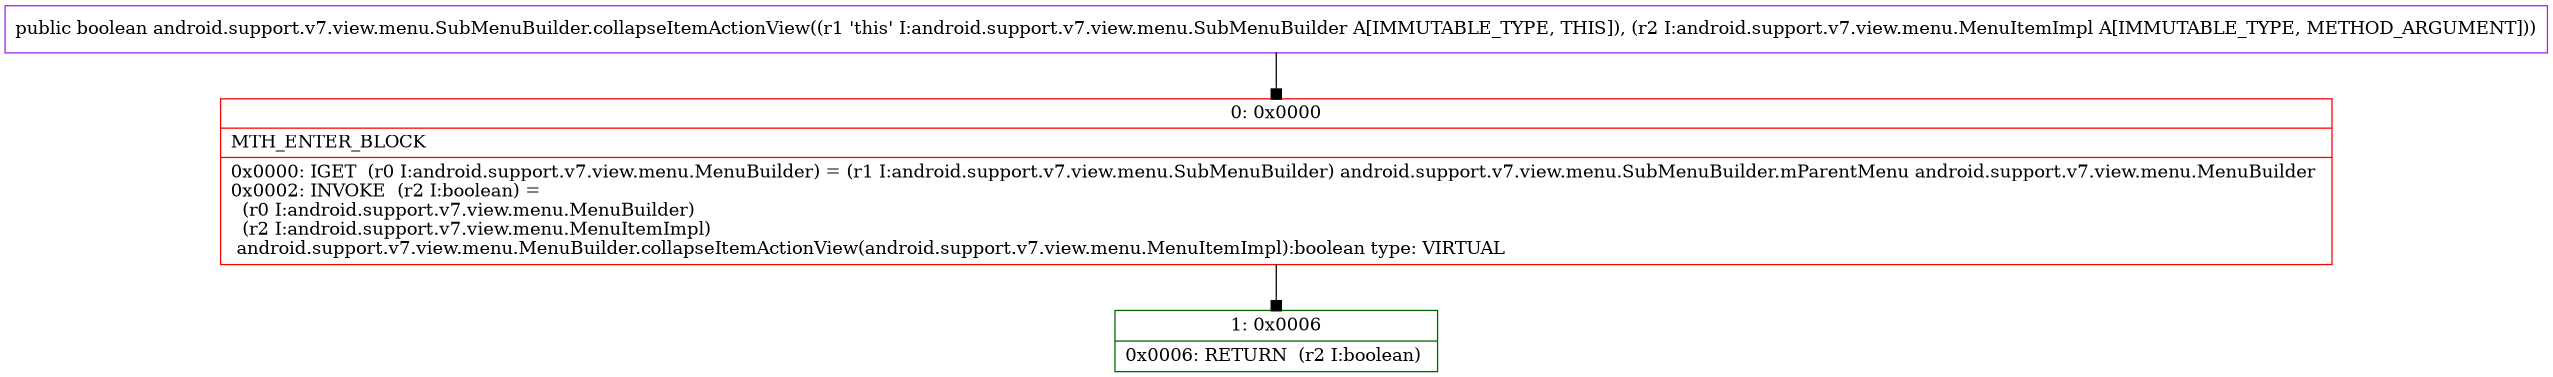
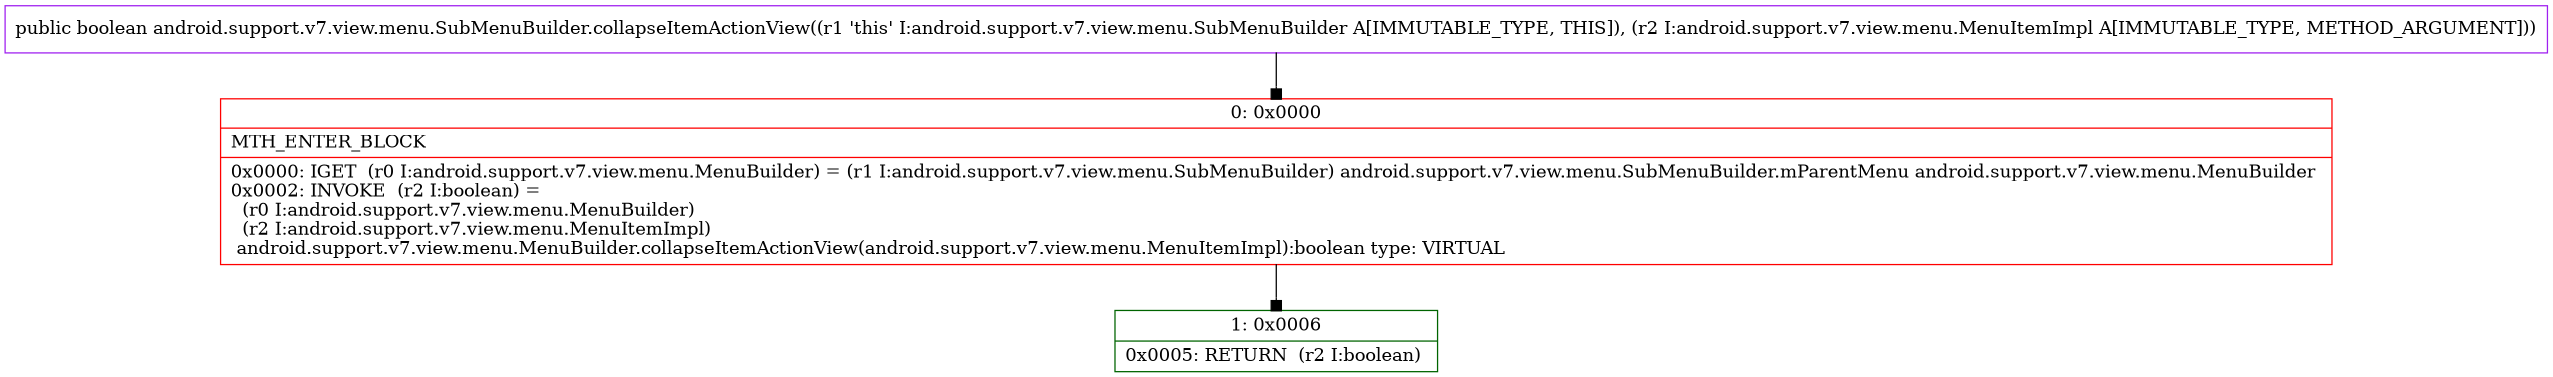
node "1: 0x0006": text "0x0006: RETURN  (r2 I:boolean)" -> "0x0005: RETURN  (r2 I:boolean)"
